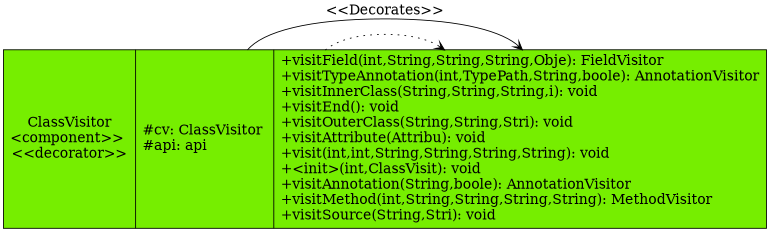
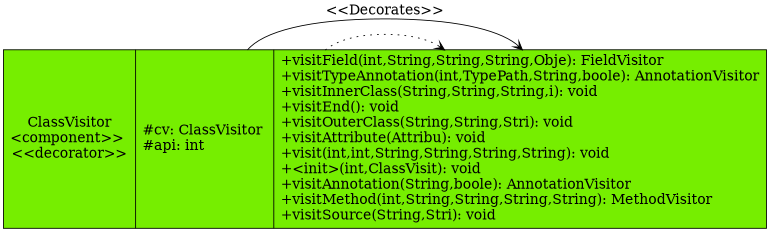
node "ClassVisitor": text "#api: api" -> "#api: int"
